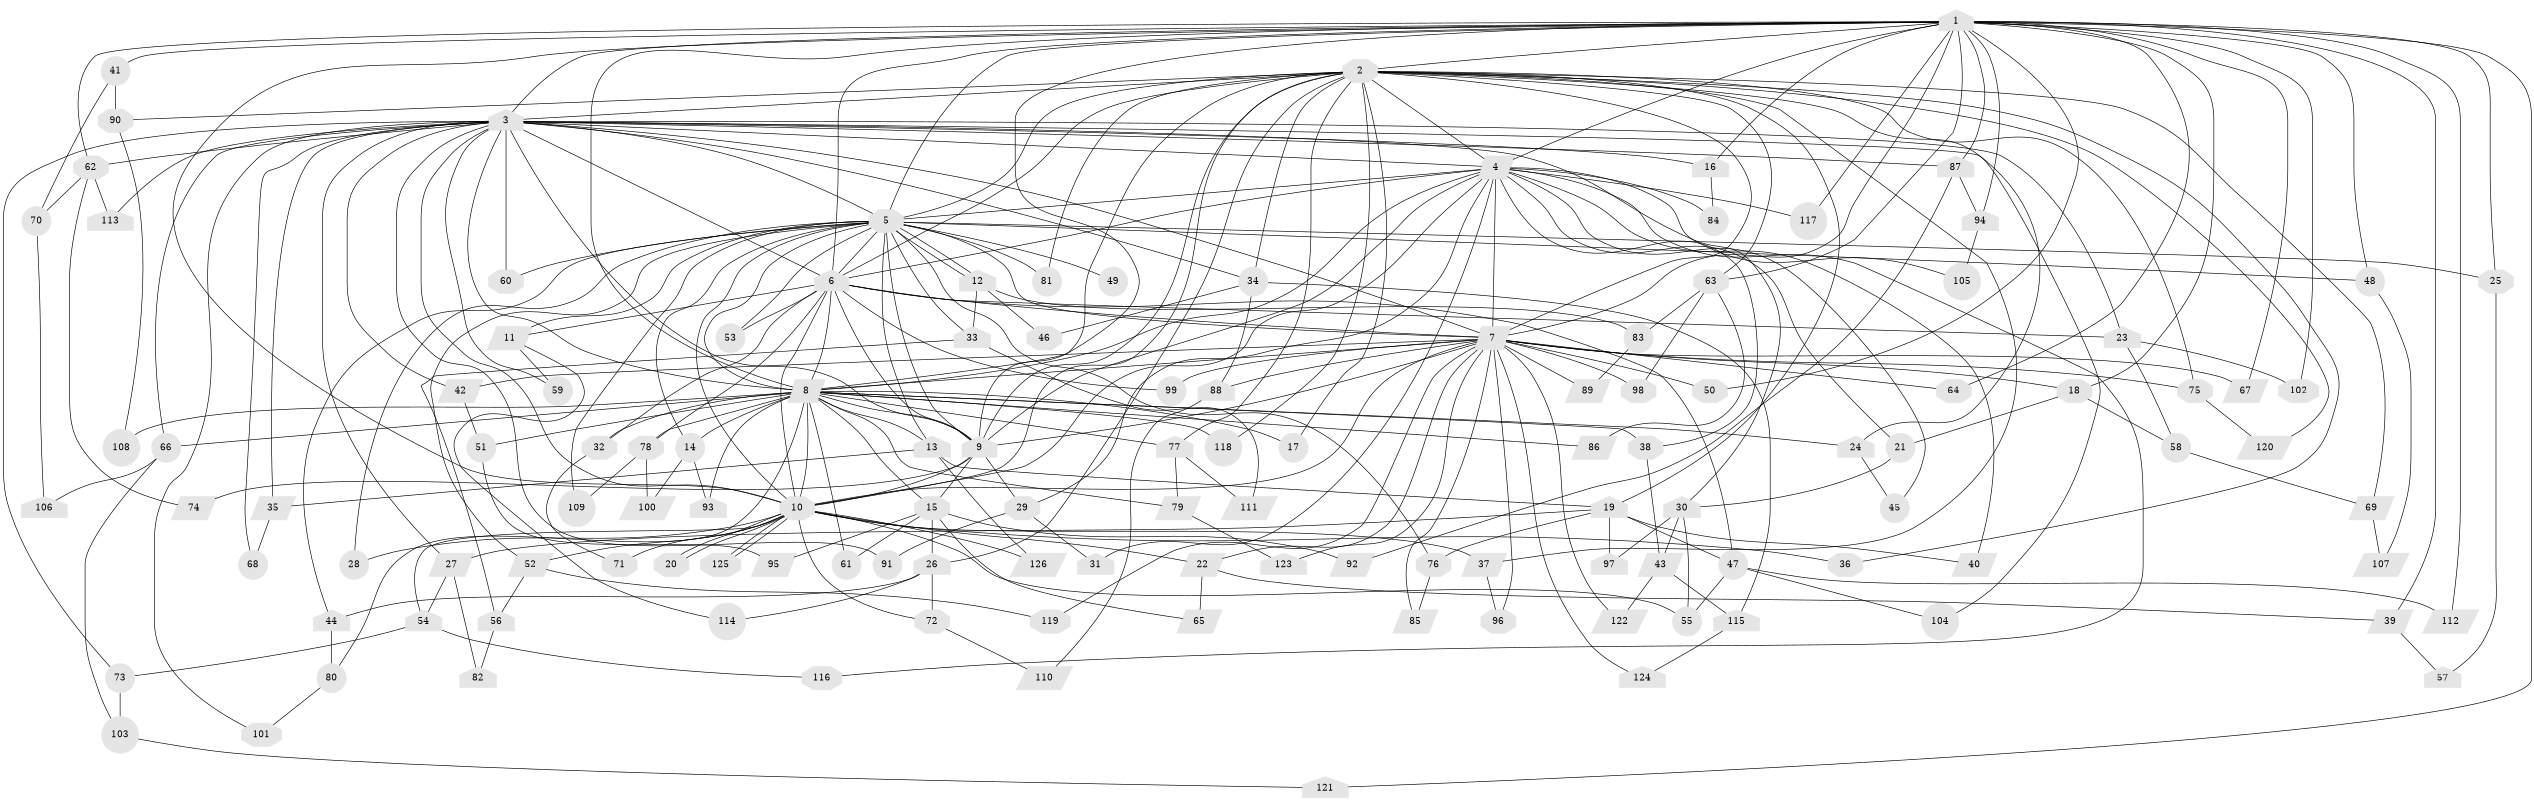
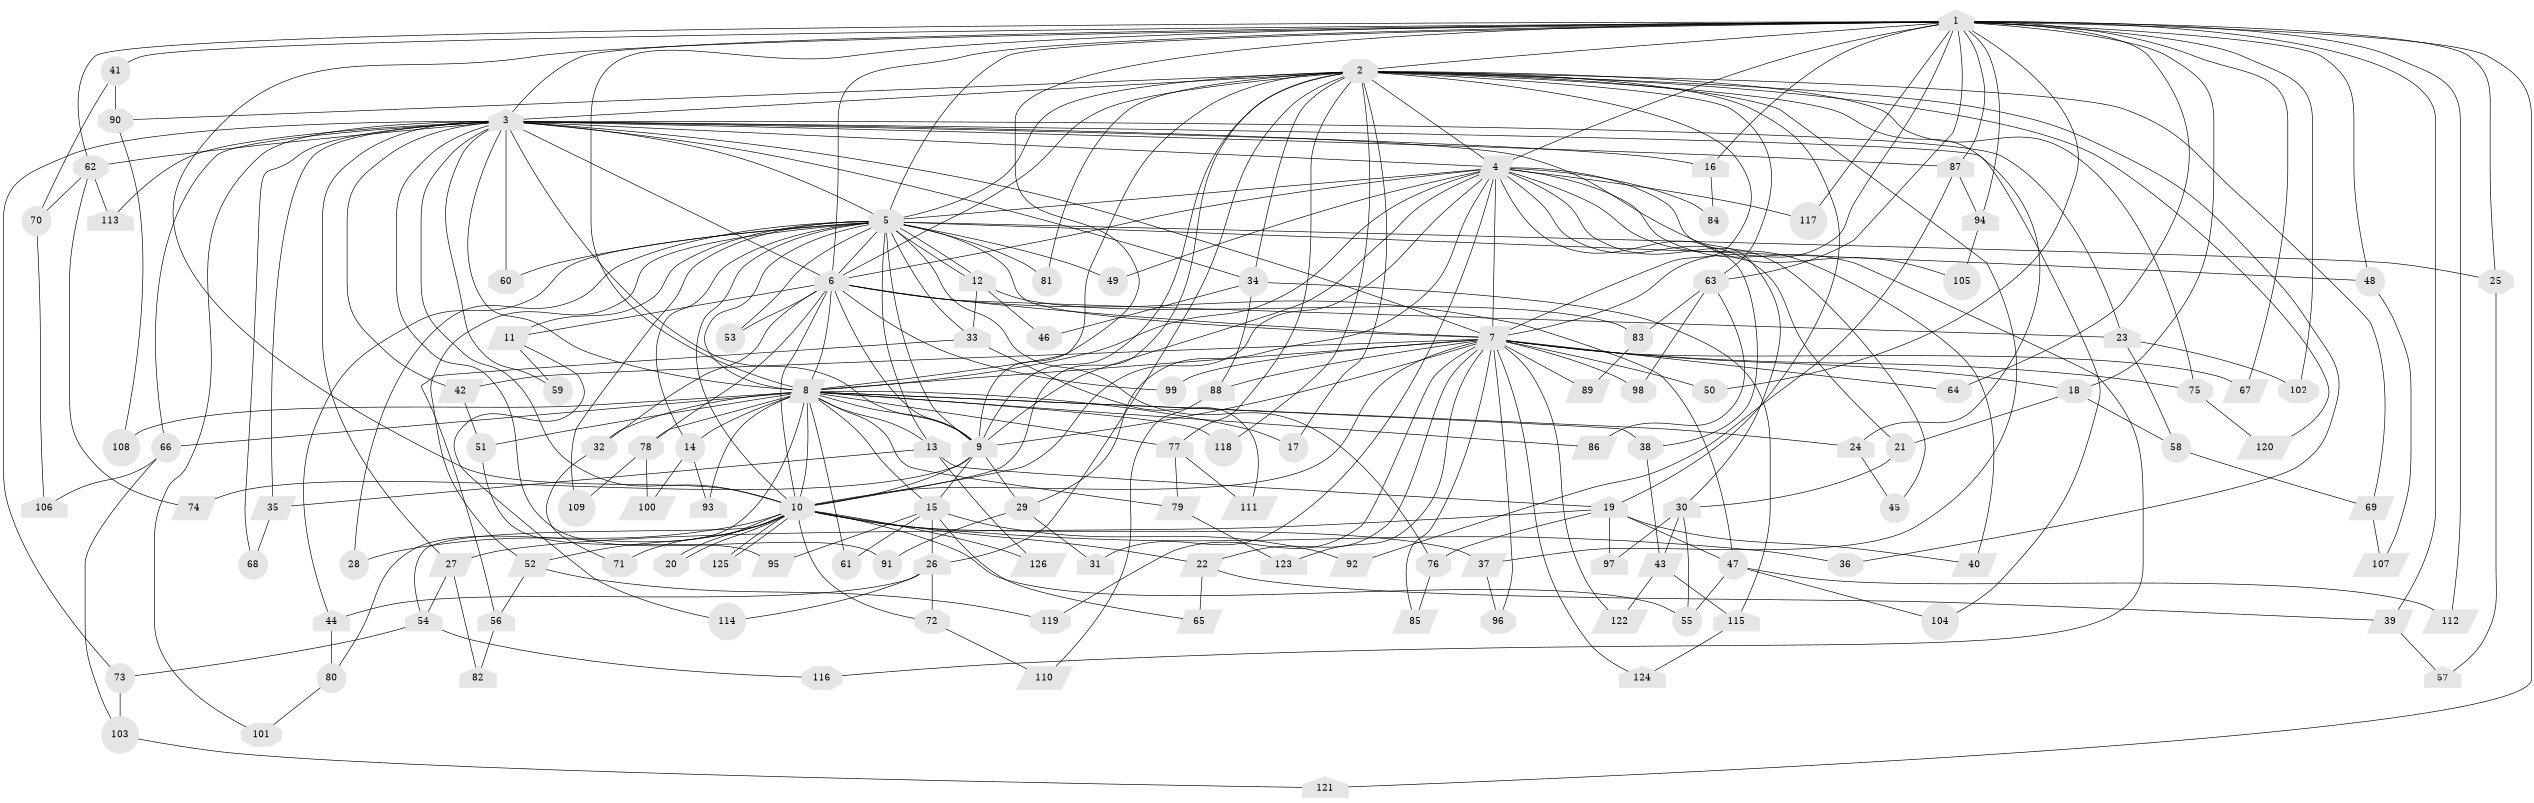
edge "4" -- "49": added
